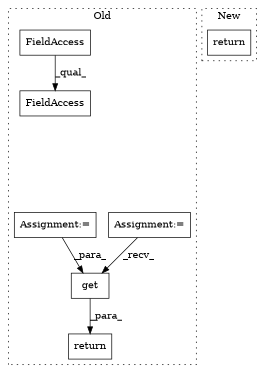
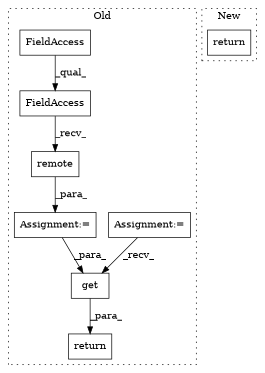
node "remote": added
